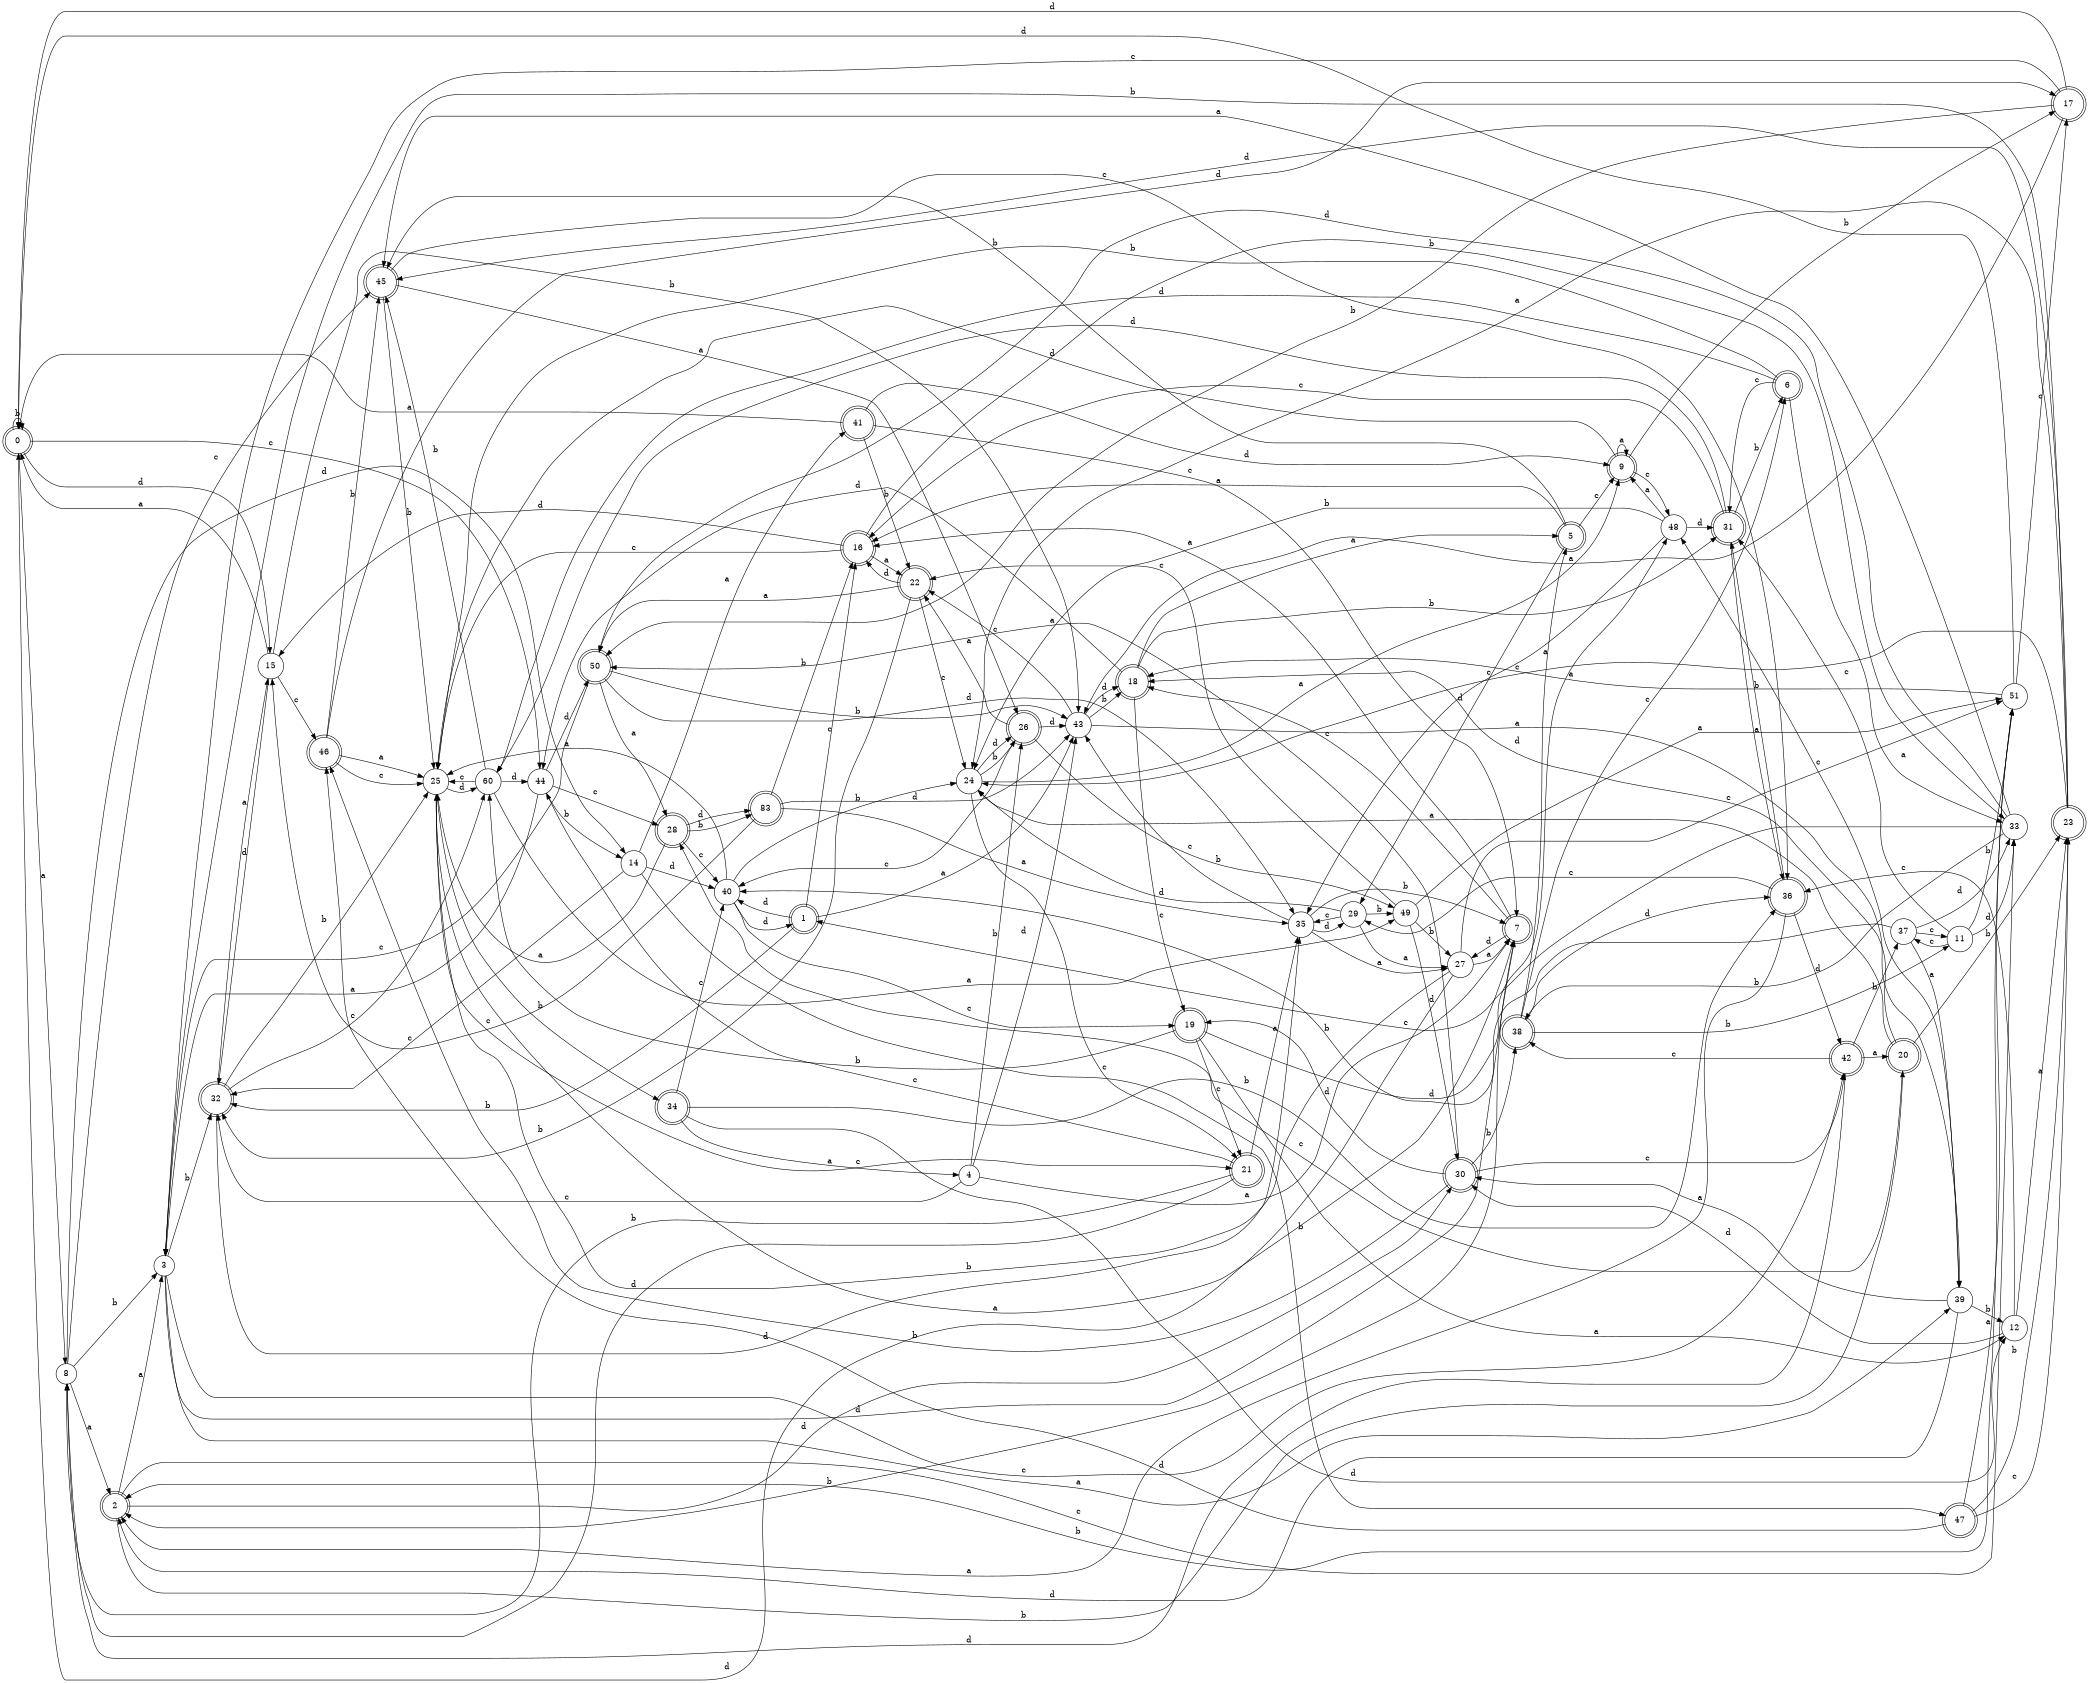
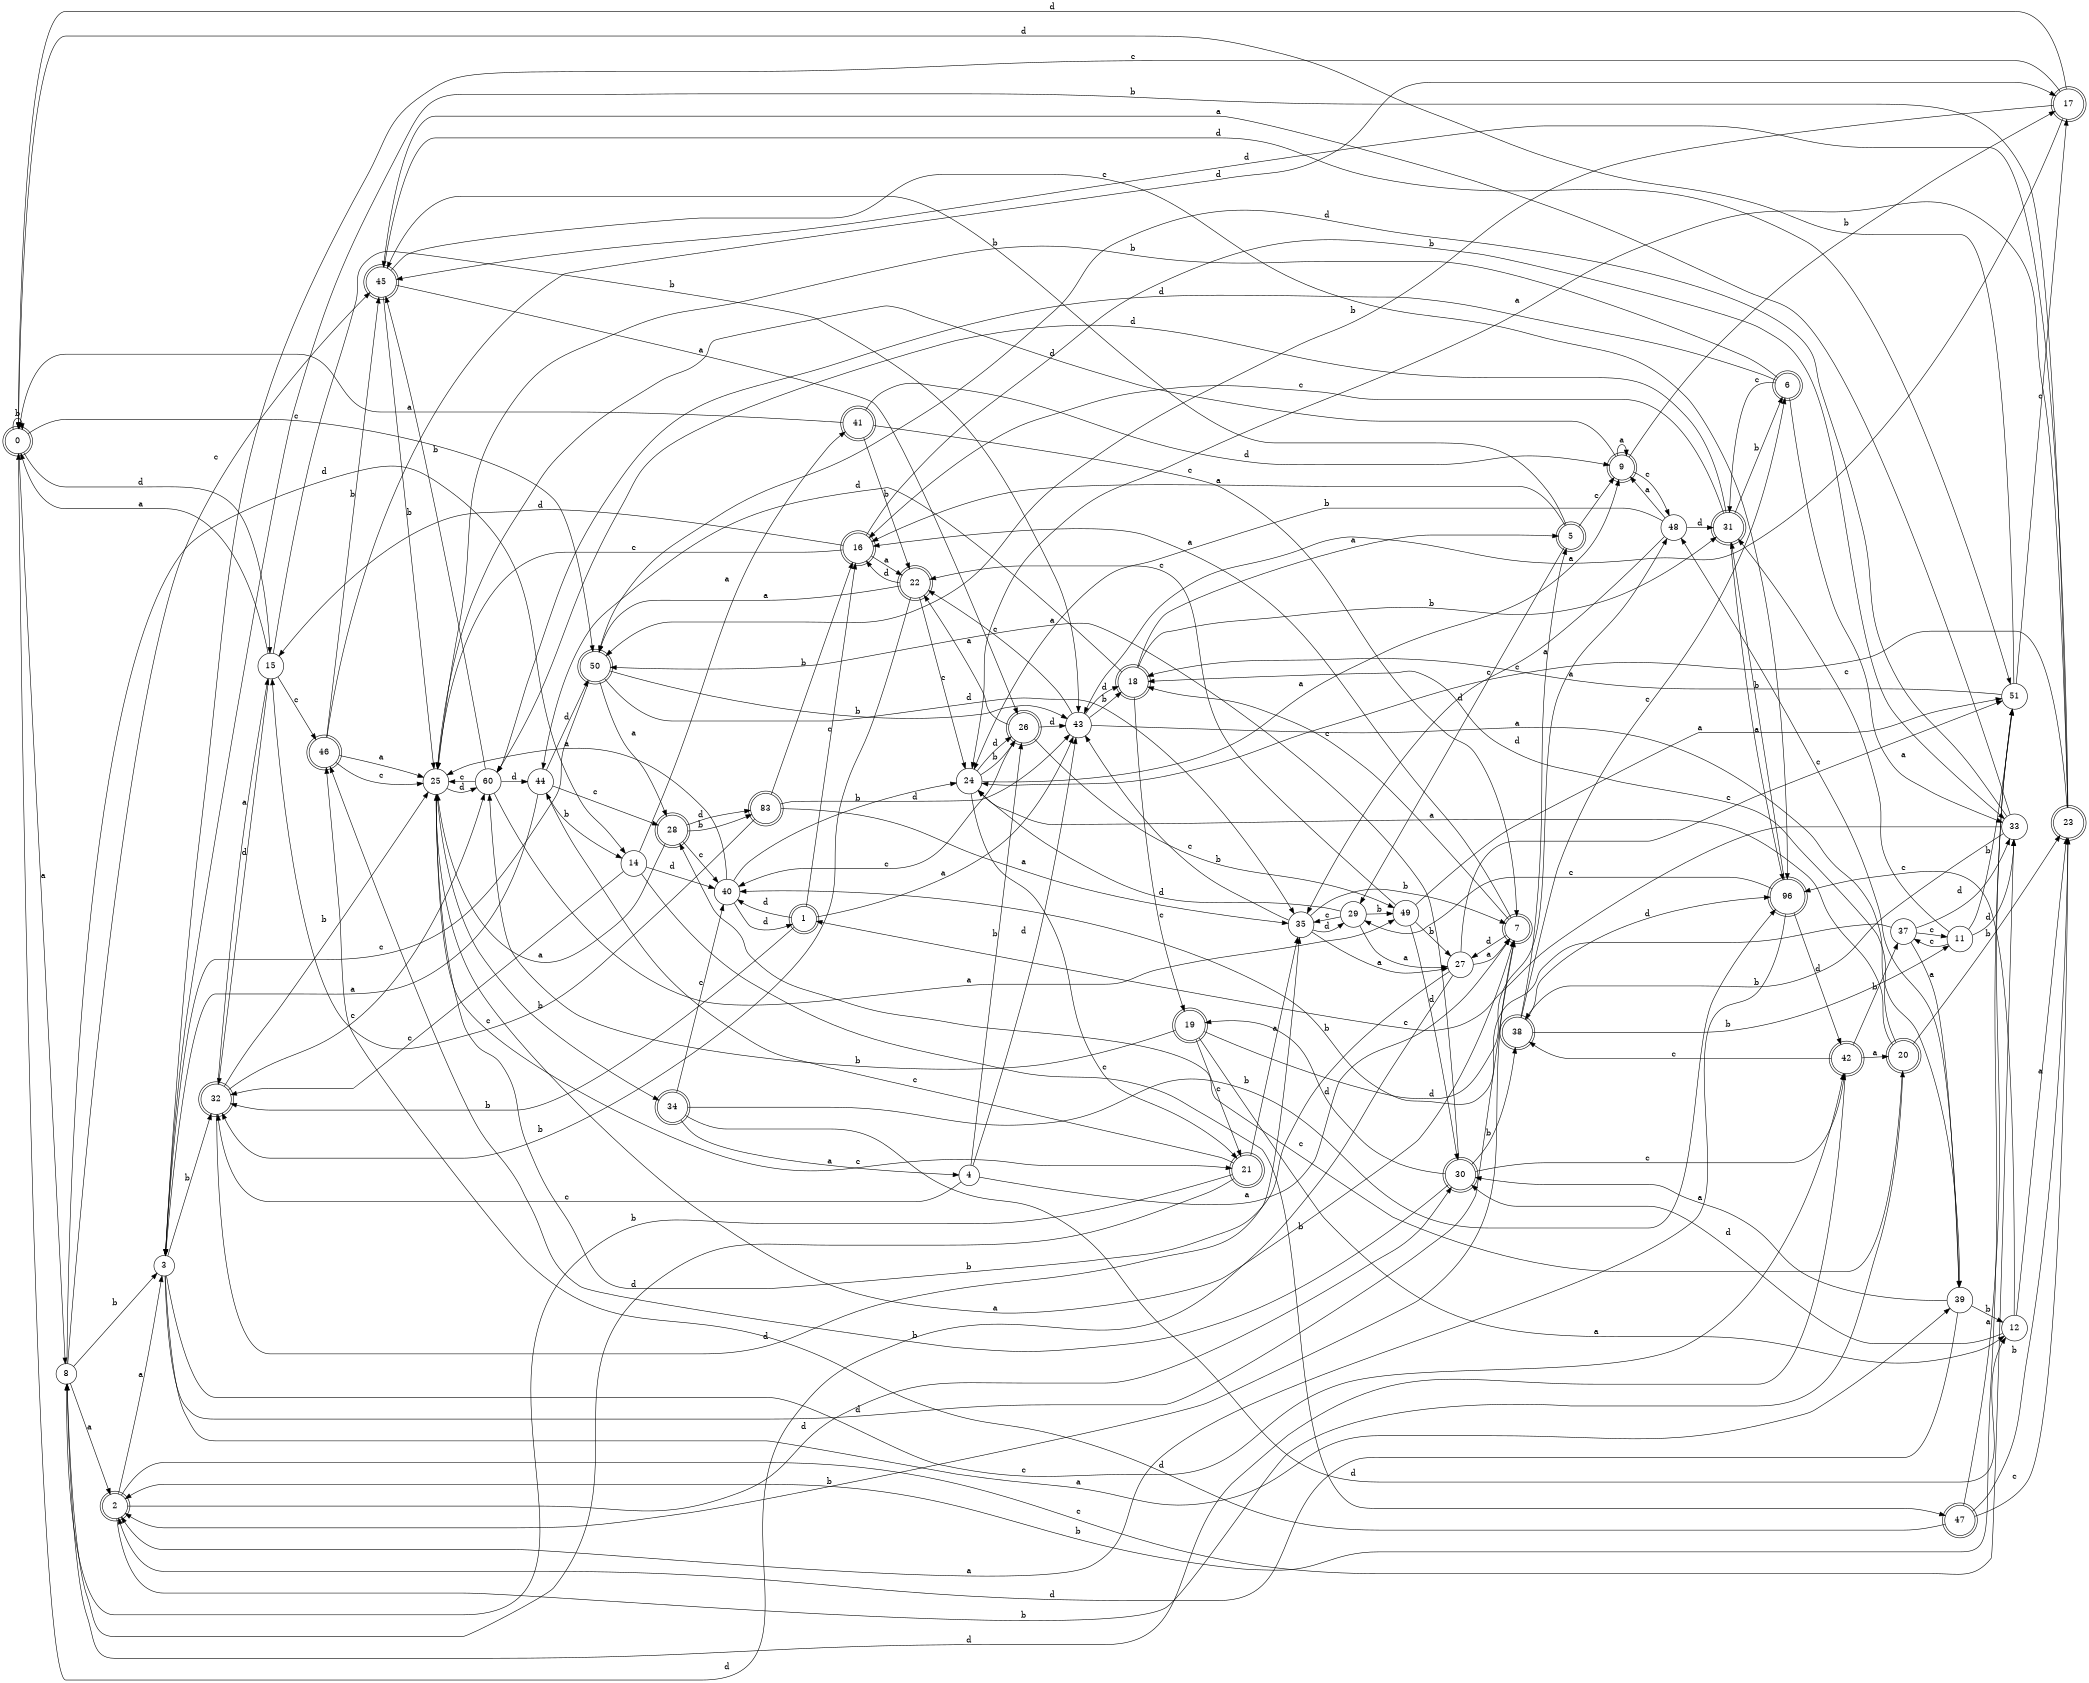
edge "45" -> "51": added, label "d"
edge "0" -> "44": now "0" -> "50"
node "36": label "36" -> "96"
edge "40" -> "19": removed, label "c"
